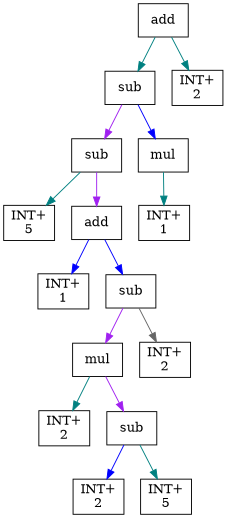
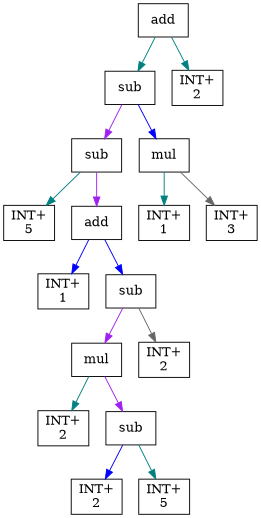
node "INT+ 3": added
